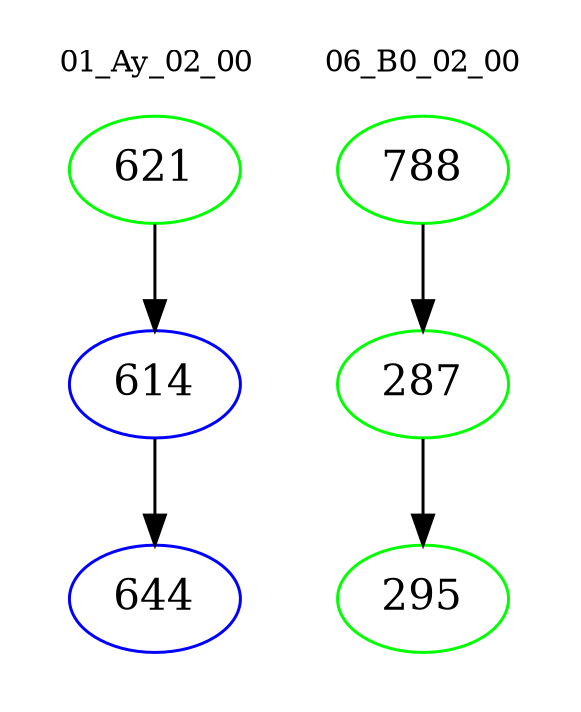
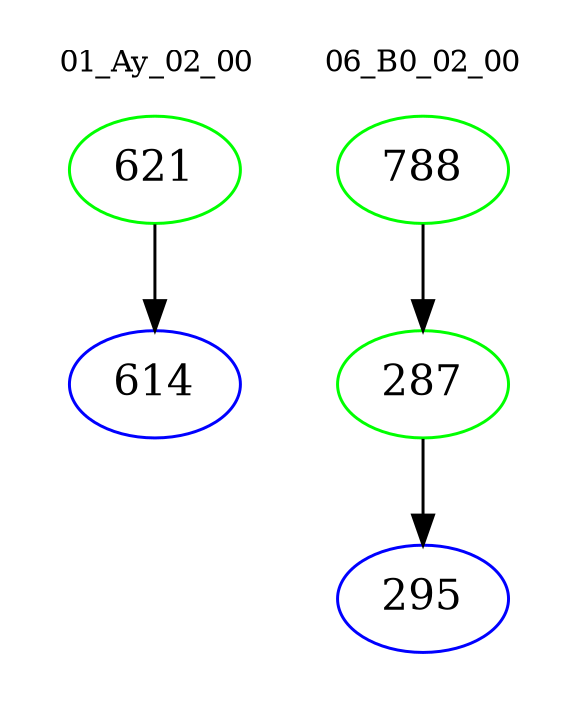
node "644": removed
node "295": color green -> blue
